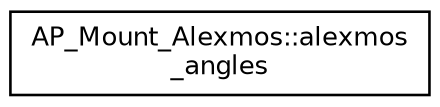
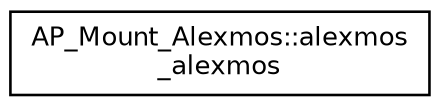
node "AP_Mount_Alexmos::alexmos _angles": label "AP_Mount_Alexmos::alexmos _angles" -> "AP_Mount_Alexmos::alexmos _alexmos"
